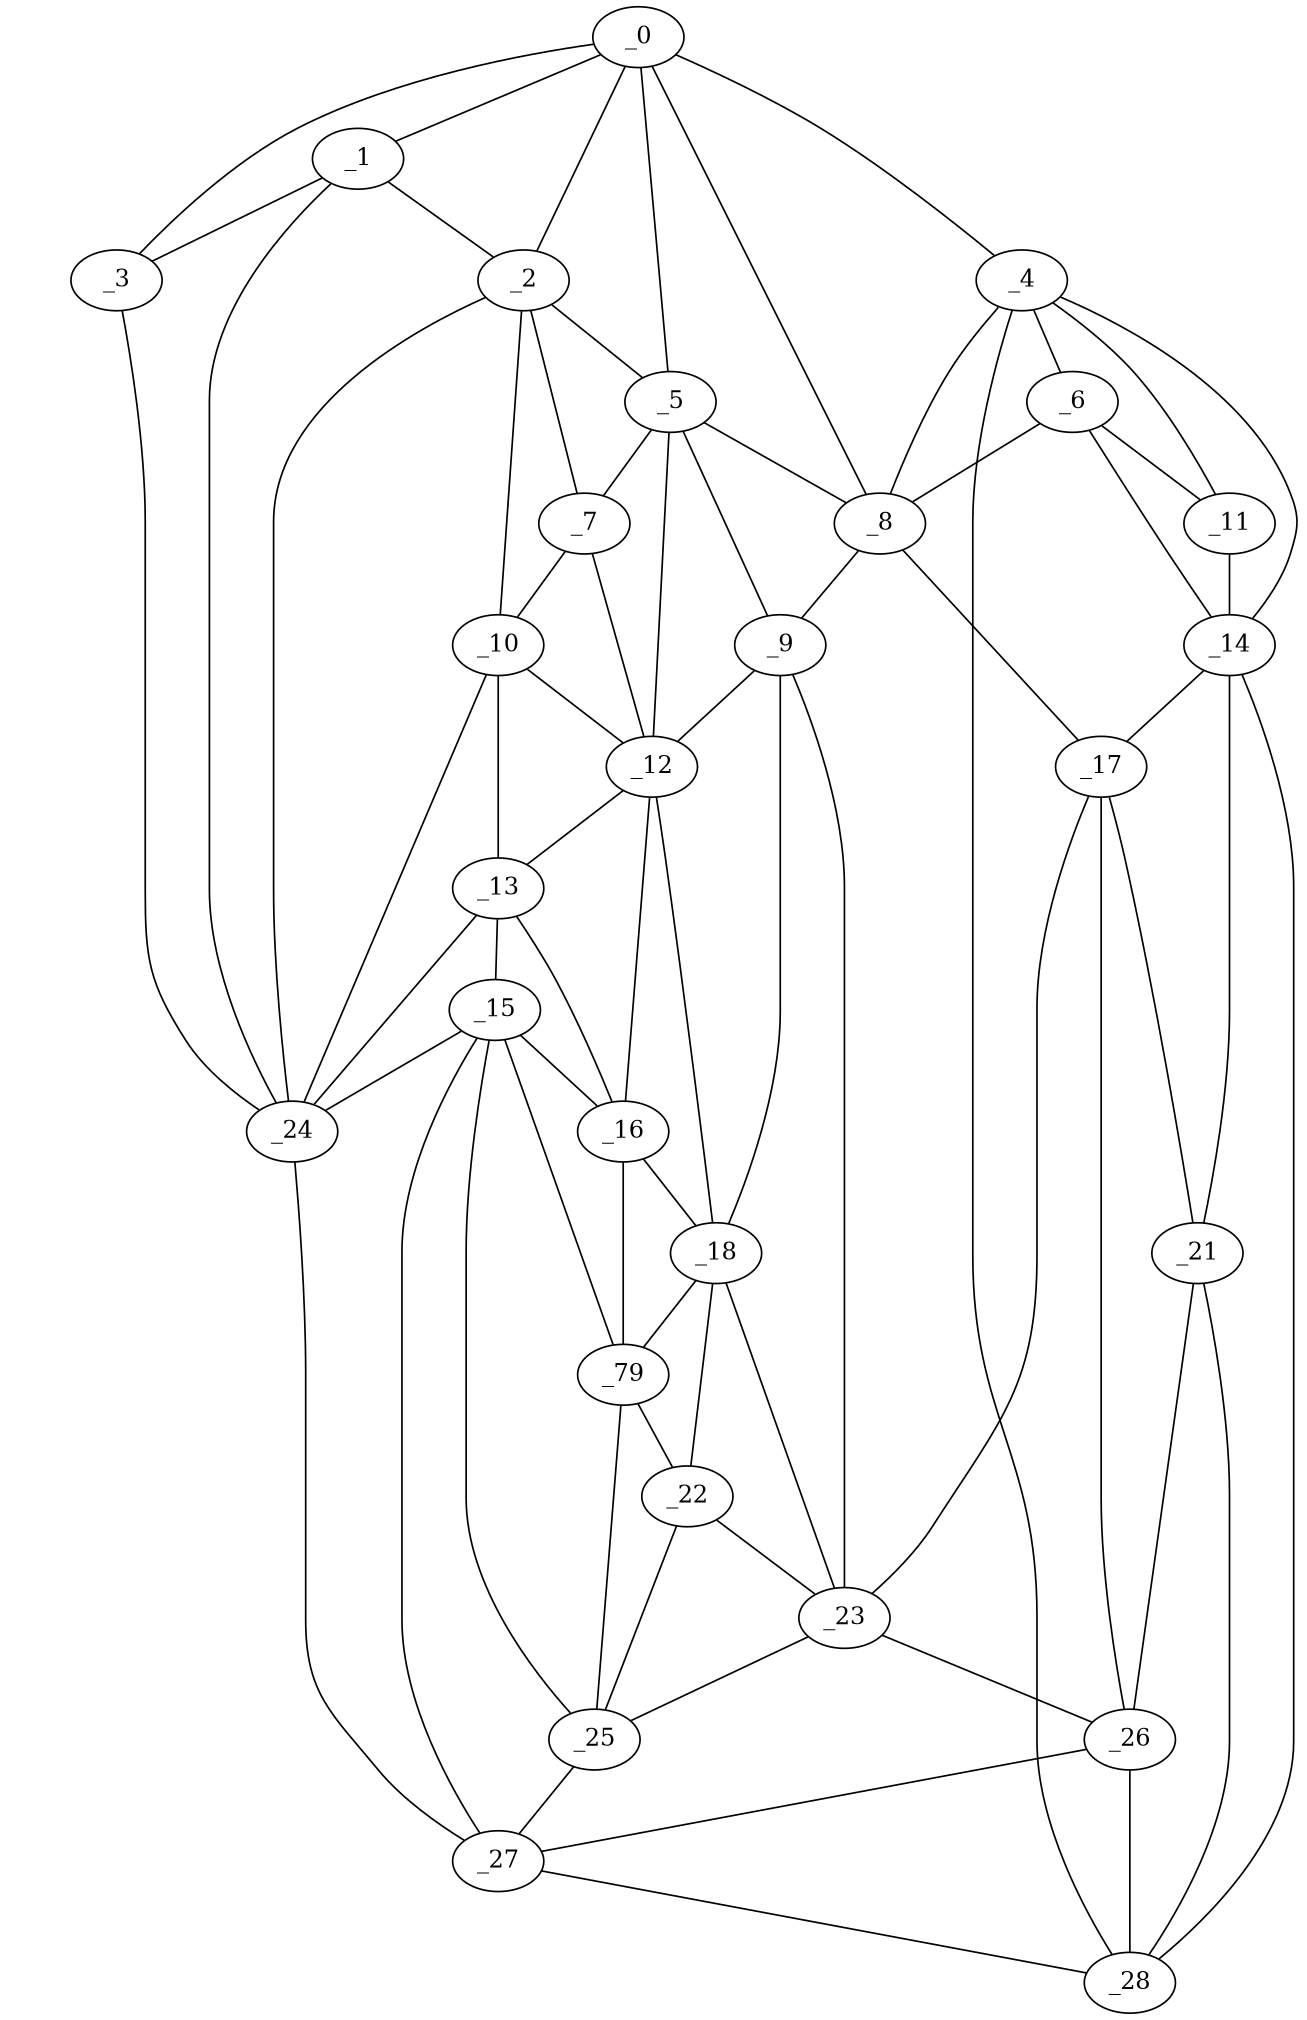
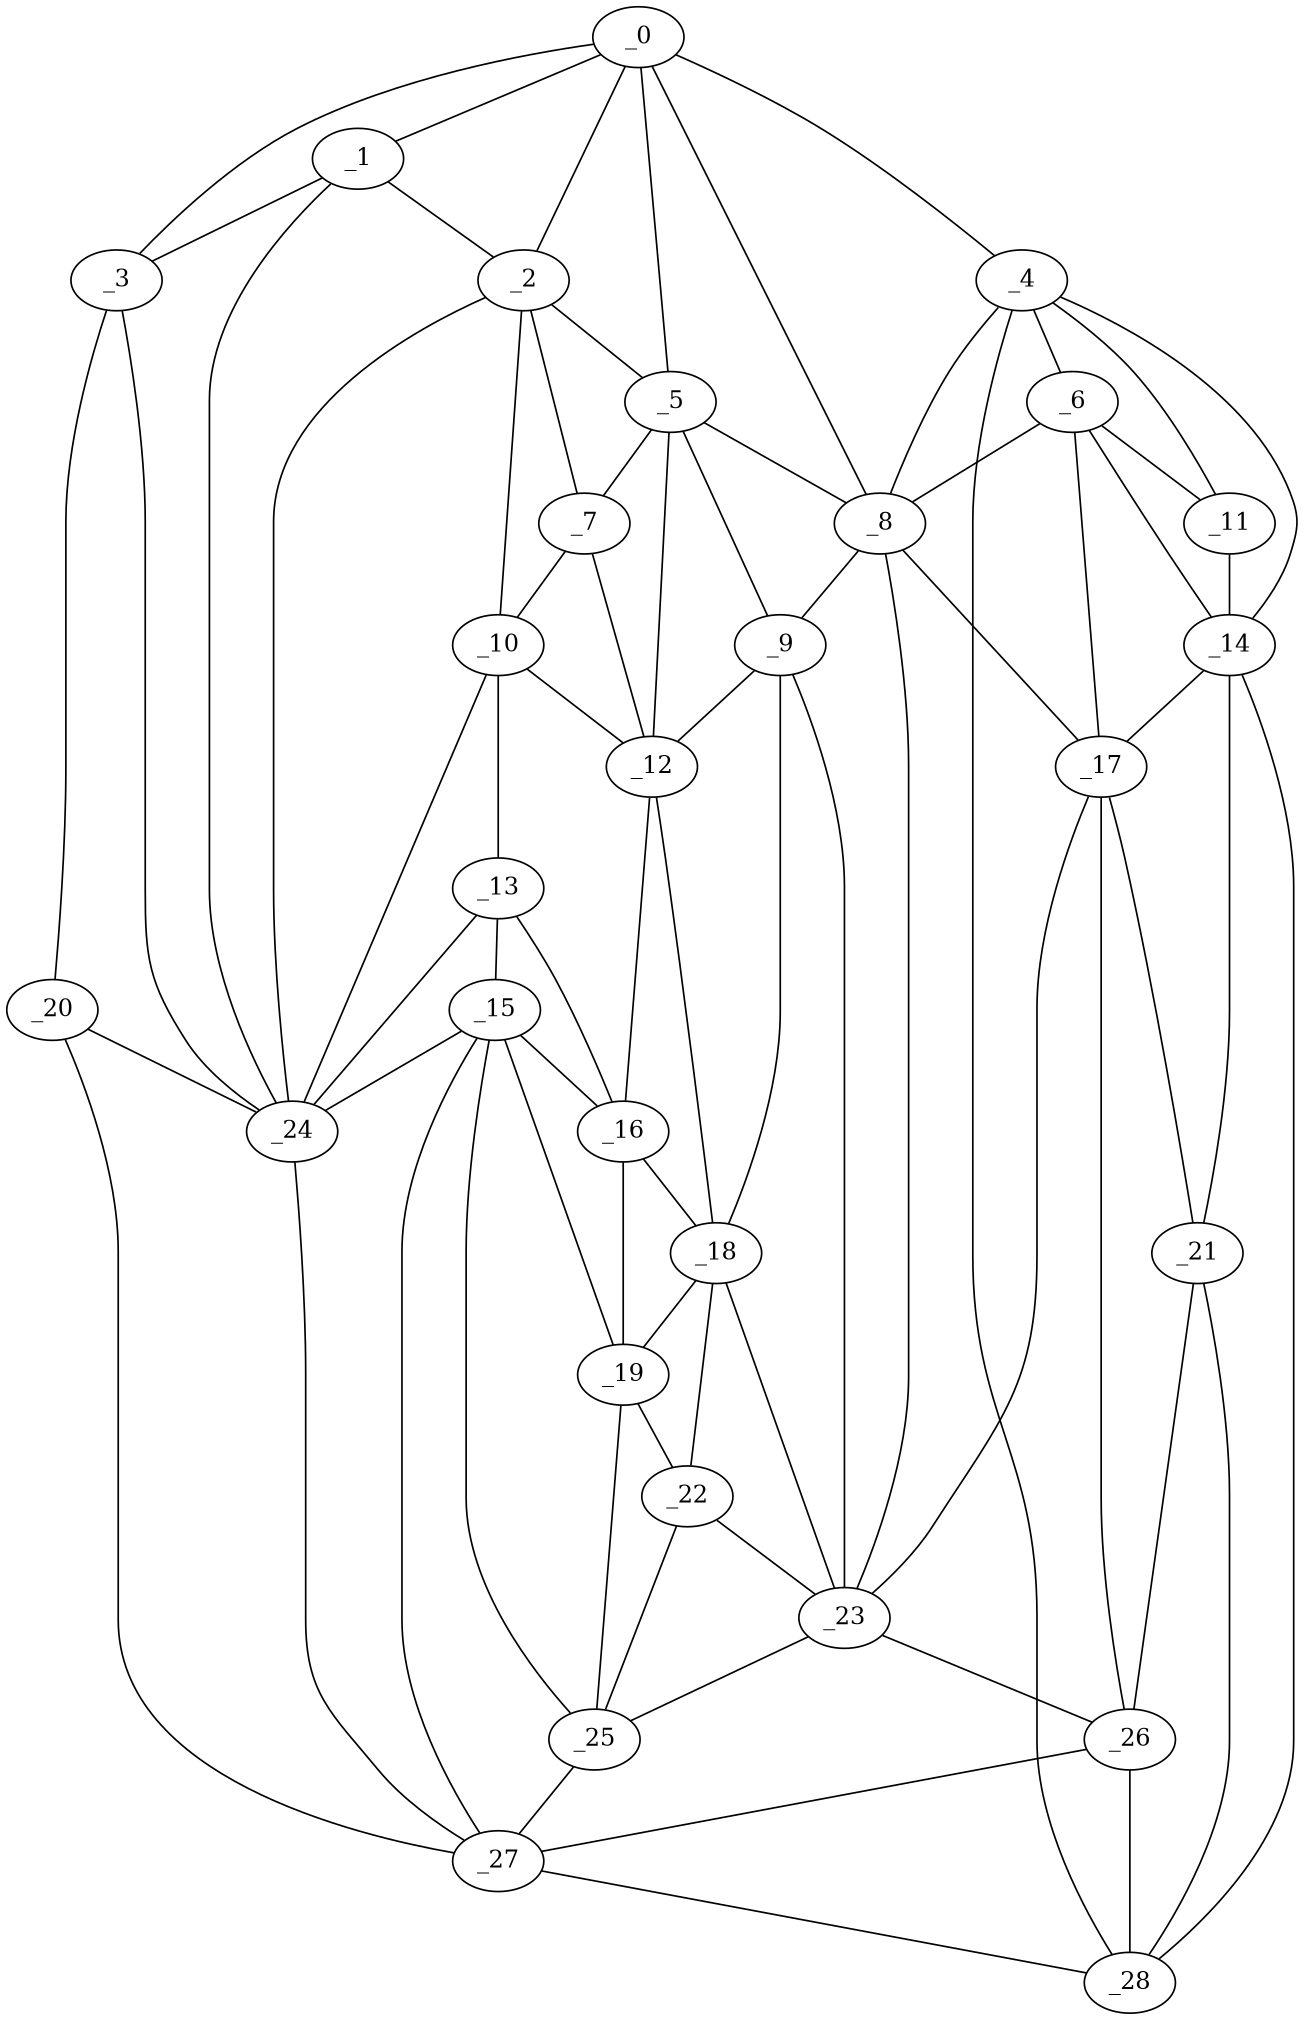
edge "_6" -- "_17": added
edge "_12" -- "_13": removed
node "_20": added
edge "_8" -- "_23": added
node "_79": label "_79" -> "_19"
